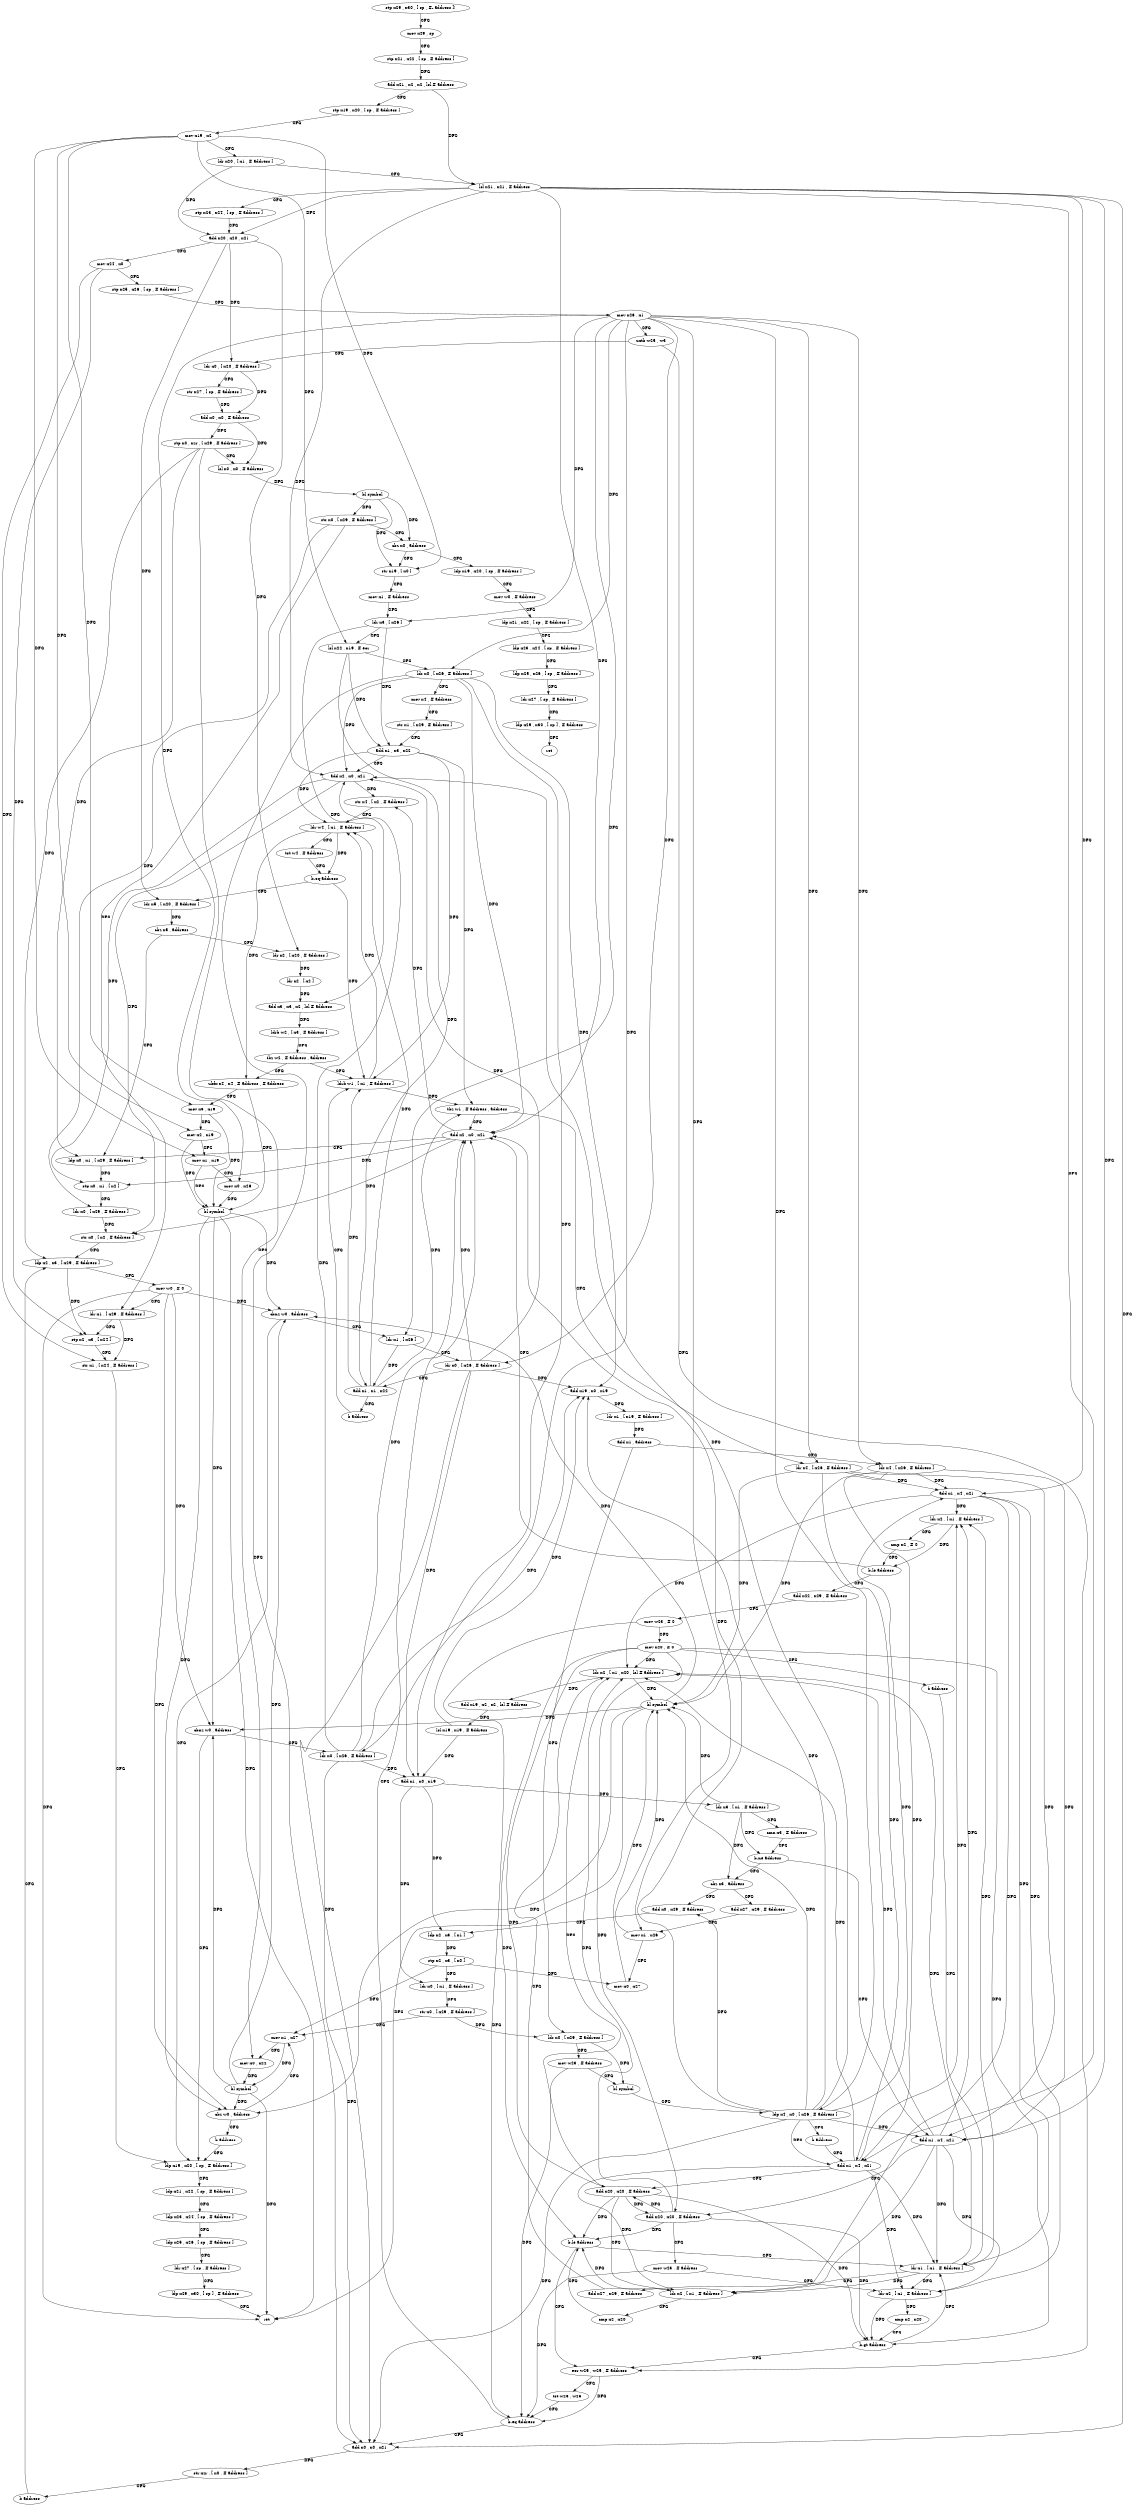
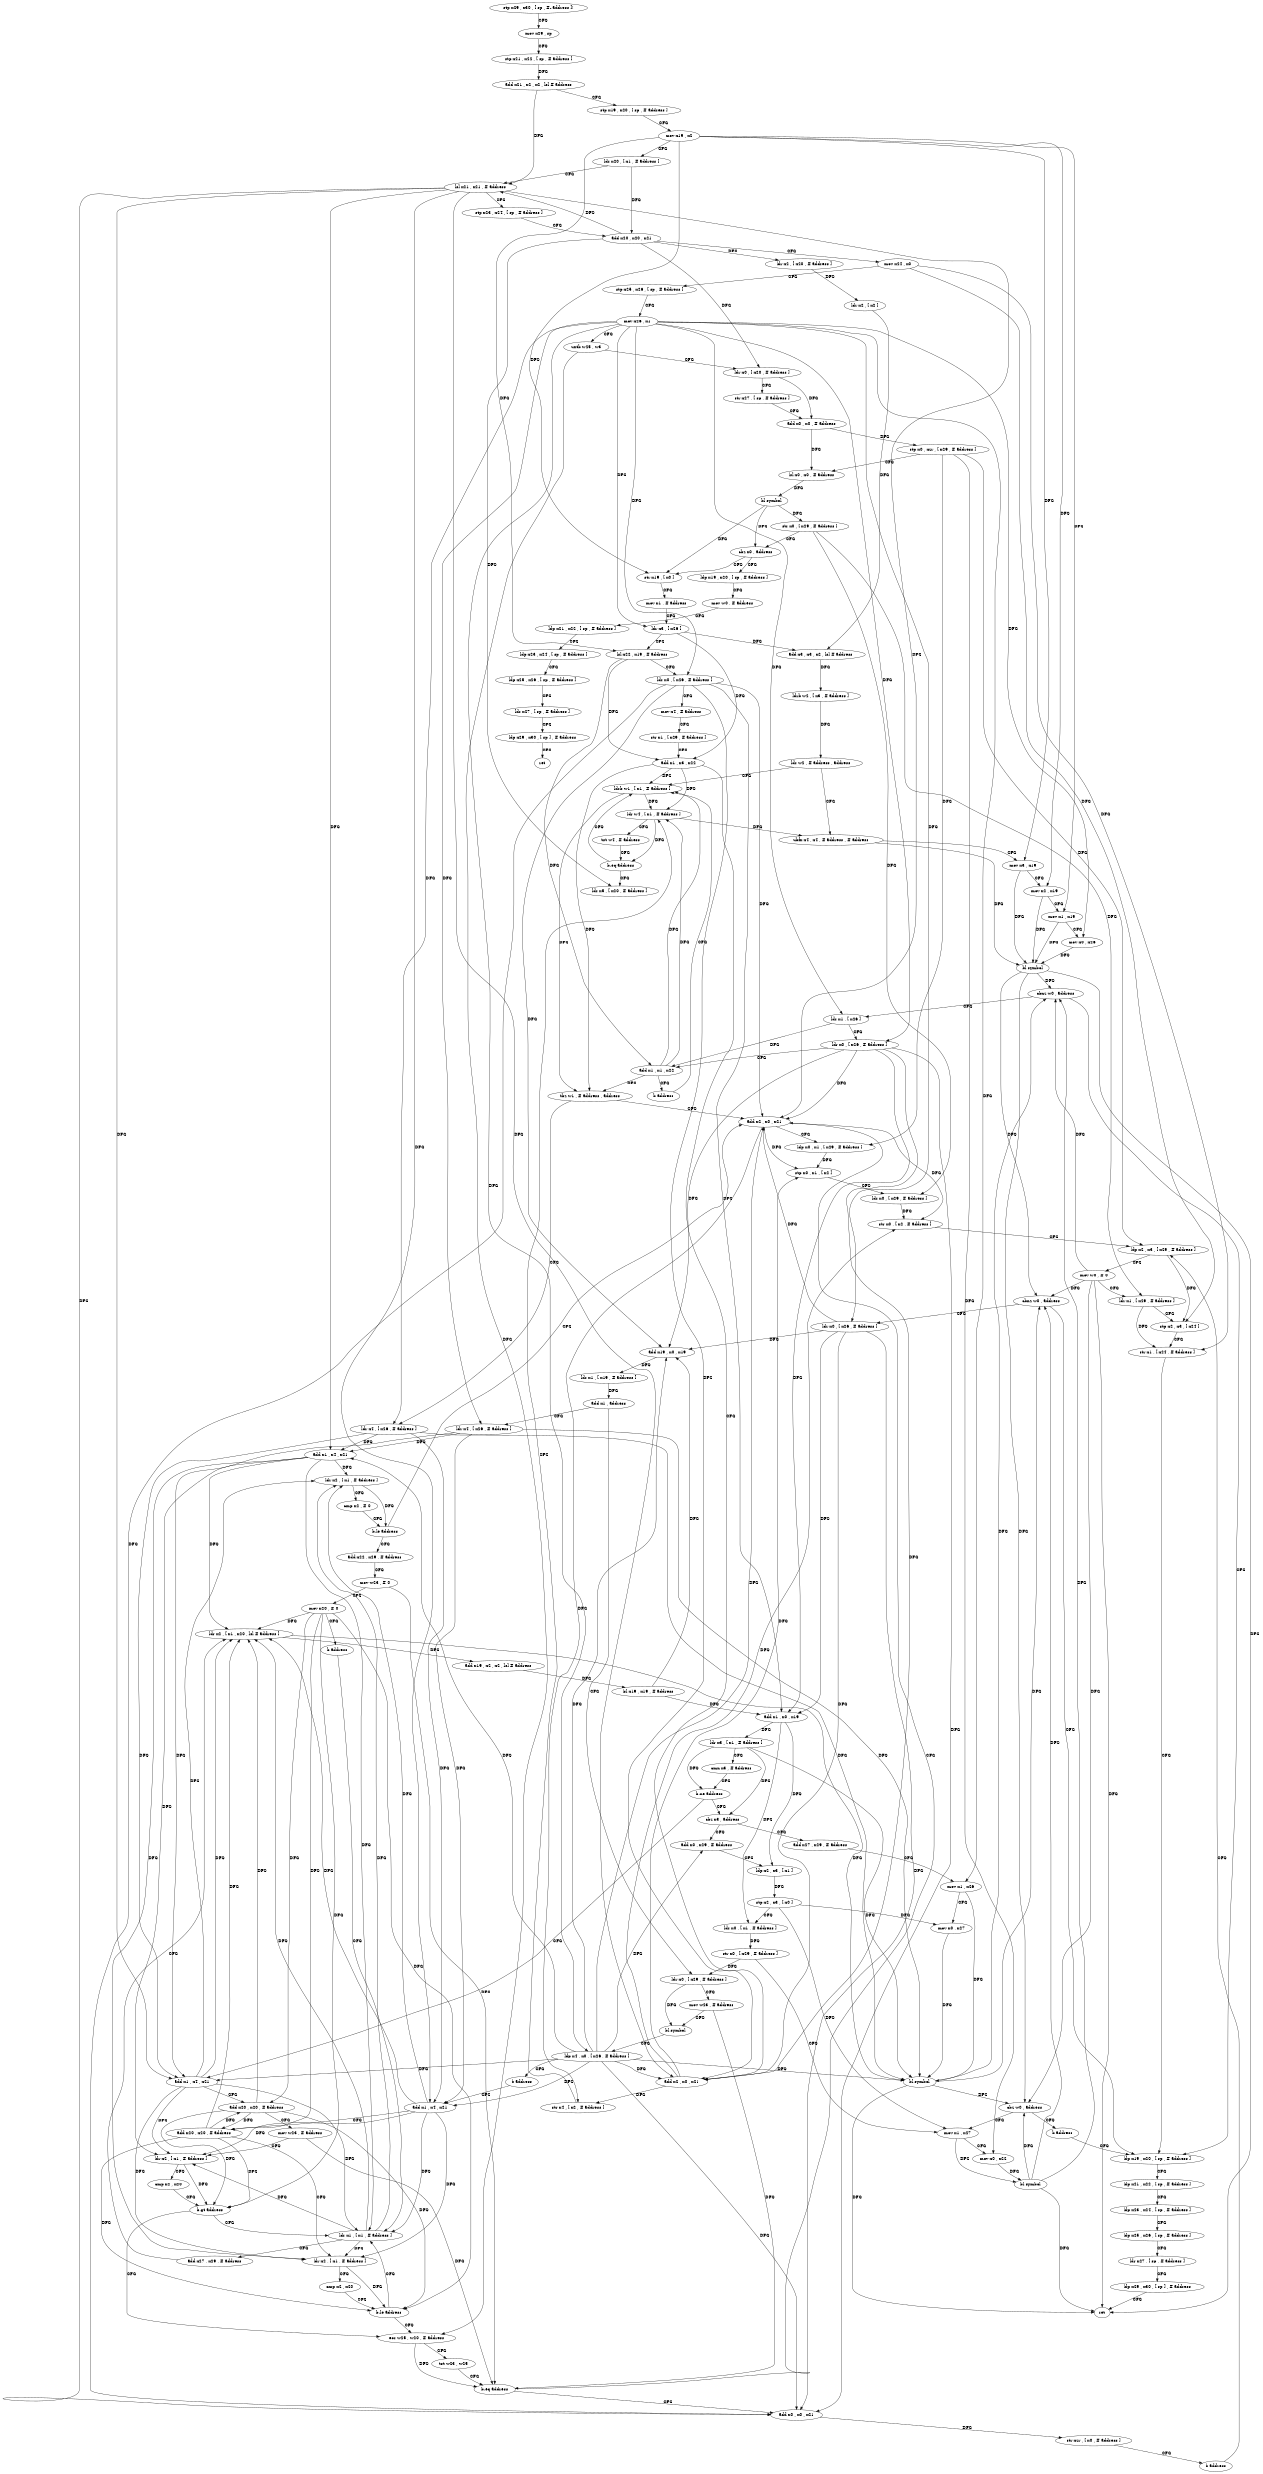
edge "lsl x21 , x21 , # address" -> "add x20 , x20 , x21": reversed
node "lsl x22 , x19 , # eor": label "lsl x22 , x19 , # eor" -> "lsl x22 , x19 , # address"
node "cbz x5 , address": removed
node "tbz w2 , # address , address": label "tbz w2 , # address , address" -> "ldr w2 , # address , address"
node "eor w25 , w25 , # address": label "eor w25 , w25 , # address" -> "eor w25 , w20 , # address"
